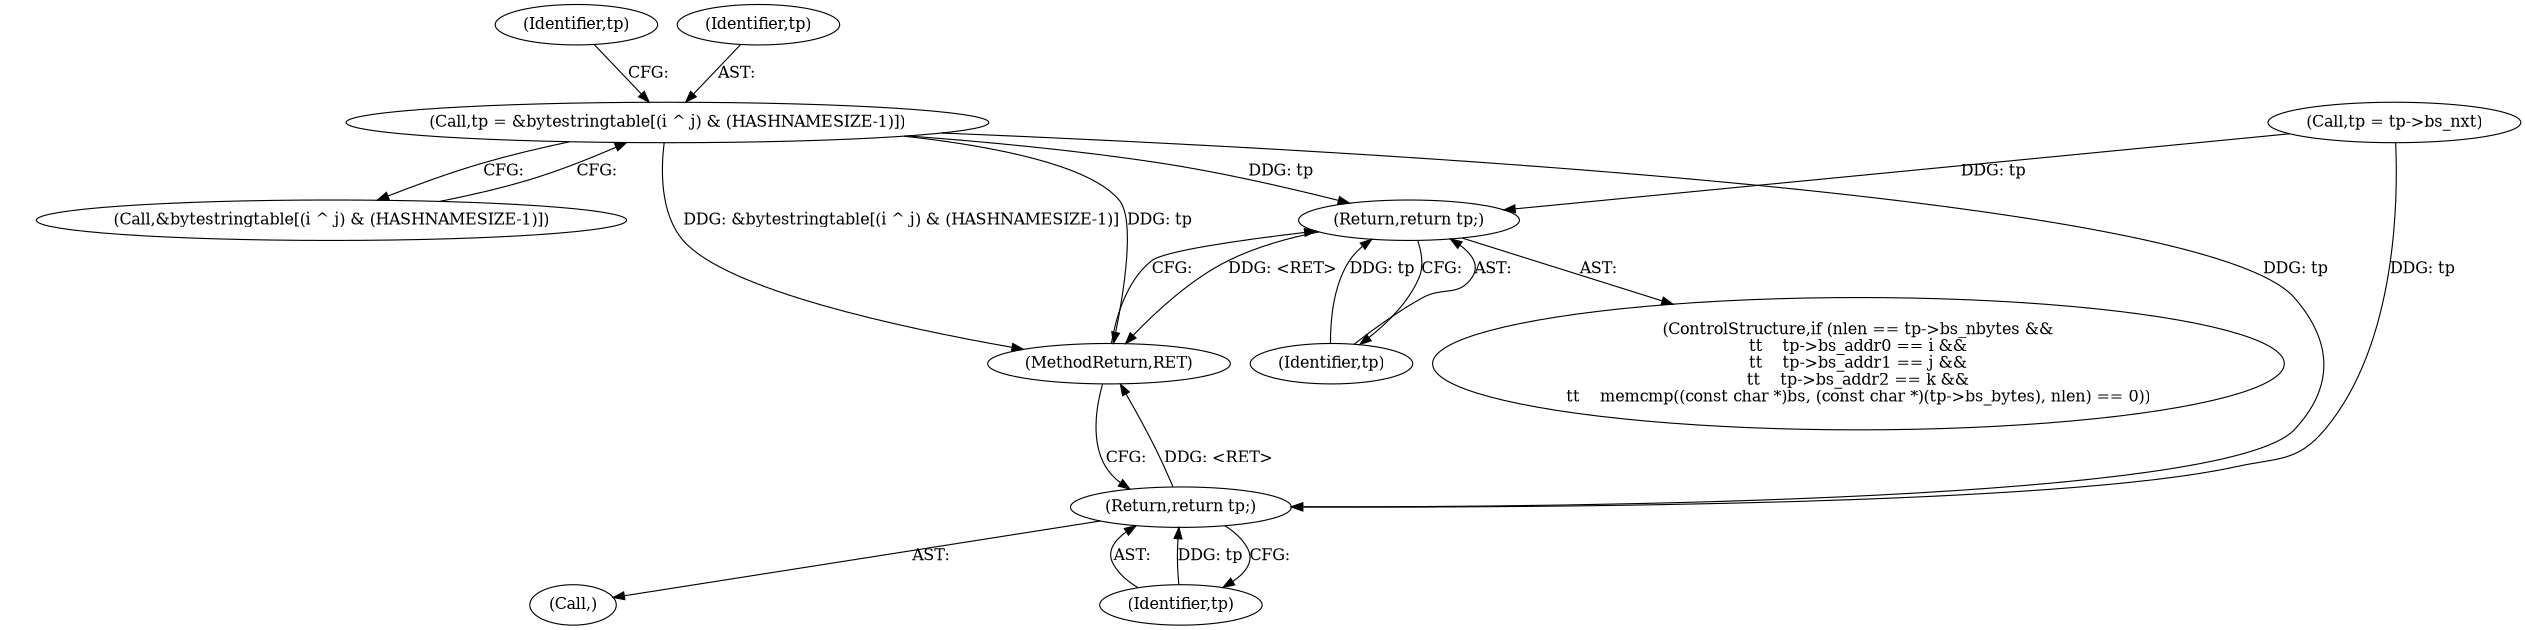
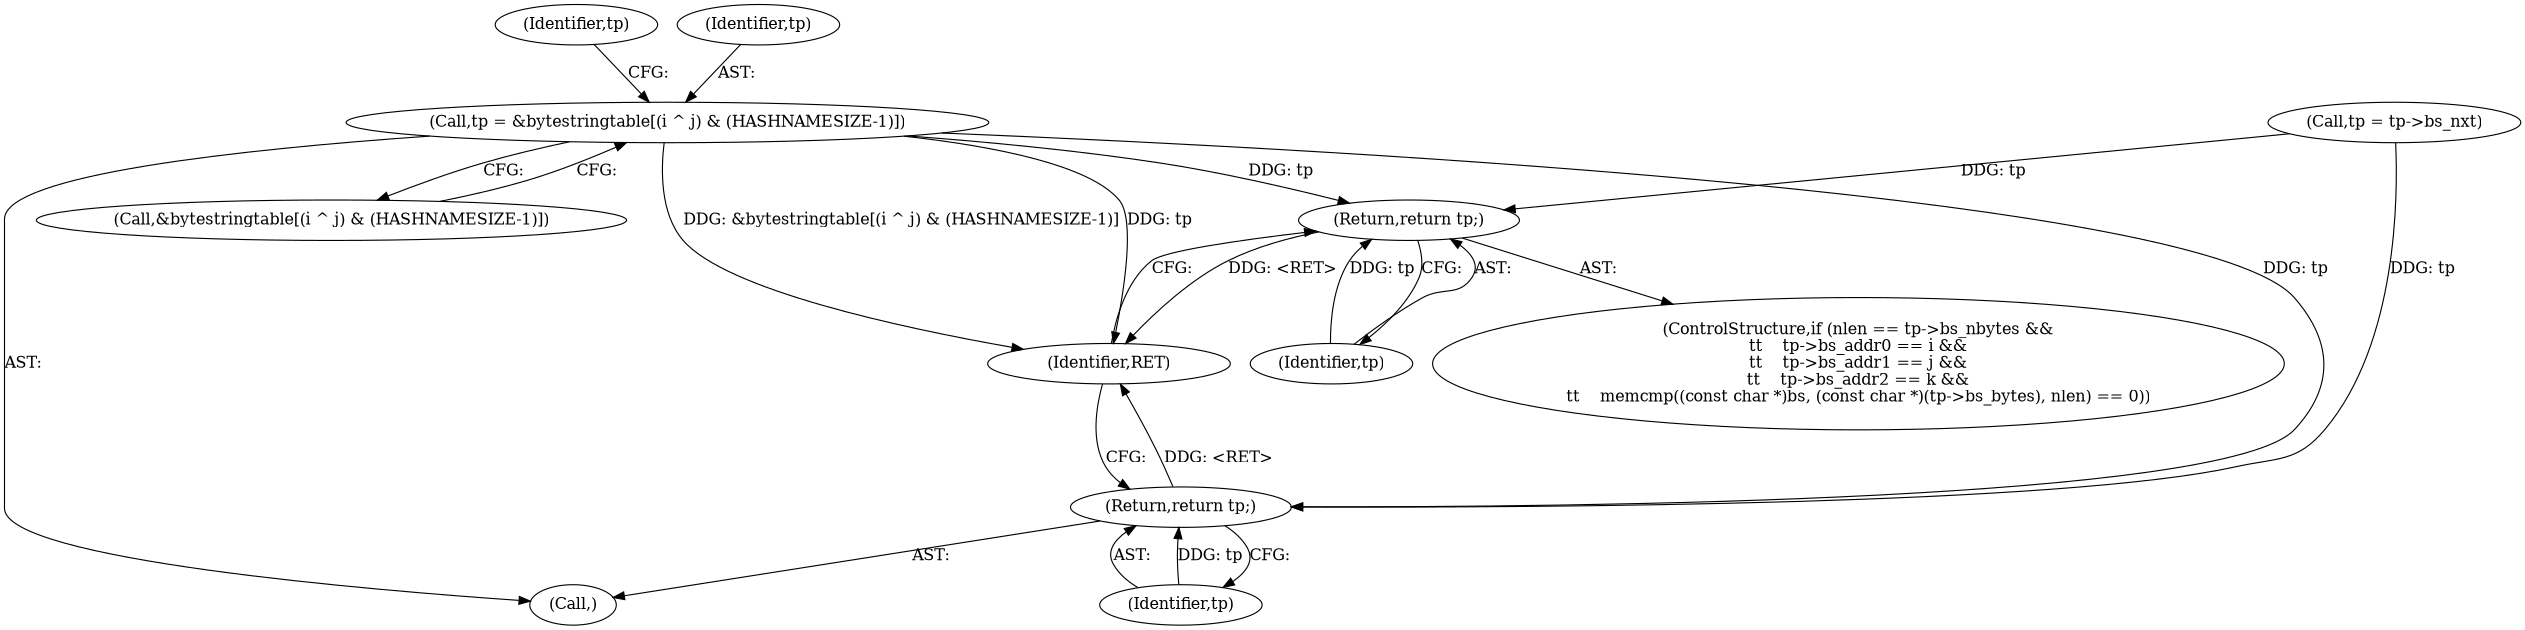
node "(MethodReturn,RET)": label "(MethodReturn,RET)" -> "(Identifier,RET)"
edge "(Call,tp = &bytestringtable[(i ^ j) & (HASHNAMESIZE-1)])" -> "(Call,)": added, label "AST:"
